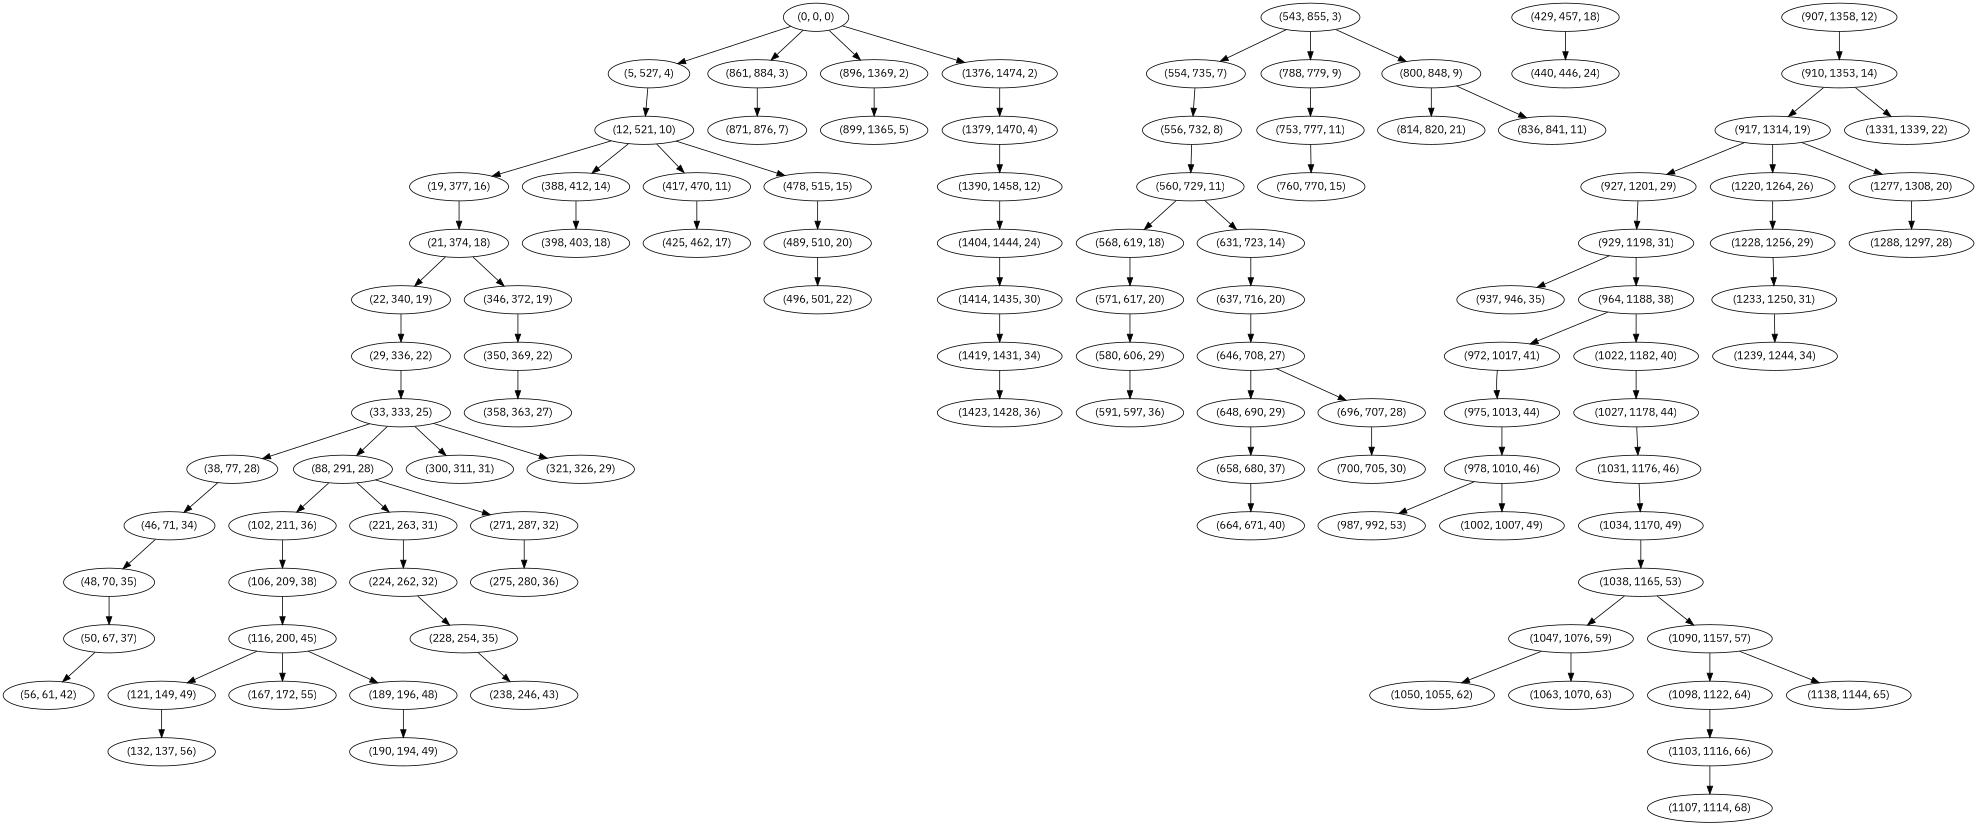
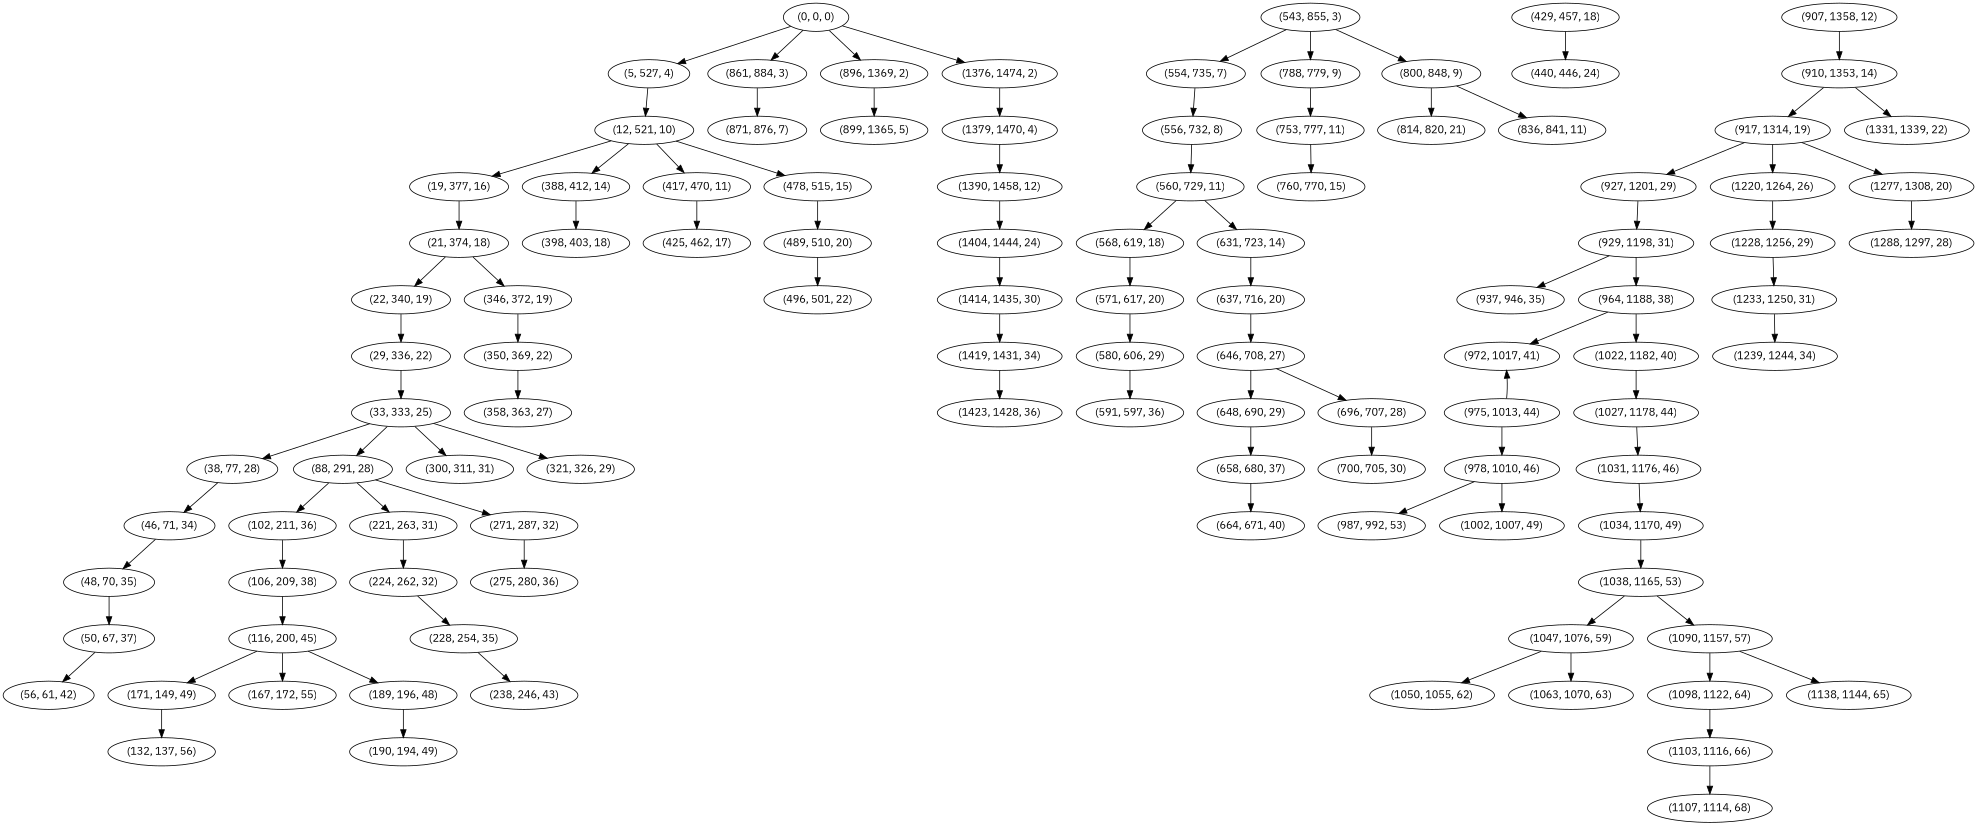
edge "(972, 1017, 41)" -> "(975, 1013, 44)": reversed
node "(121, 149, 49)": label "(121, 149, 49)" -> "(171, 149, 49)"
